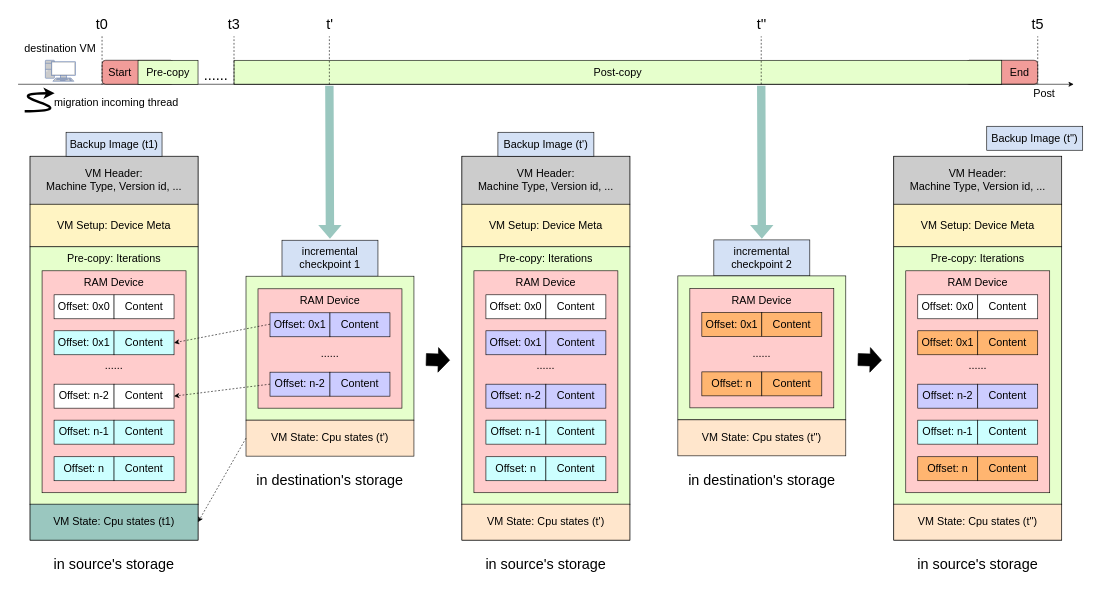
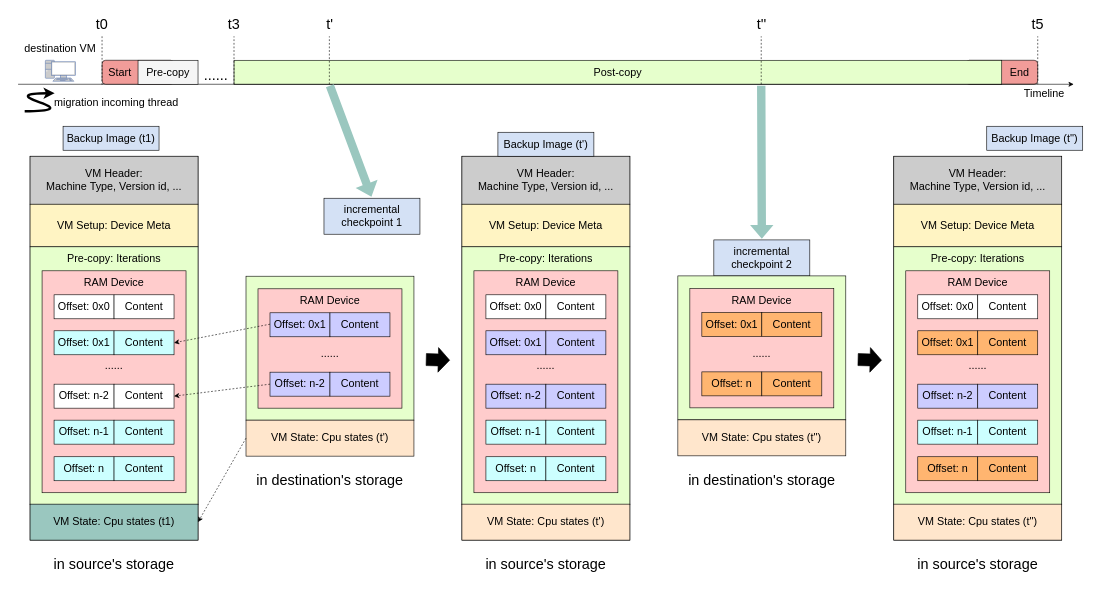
node "Pre-copy": fillcolor #e6ffcc -> #f5f5f5
node "Post": label "Post" -> "Timeline"
node "Backup Image (t1)": moved (114, 144) -> (111, 138)
node "incremental checkpoint 1": moved (330, 258) -> (372, 216)
